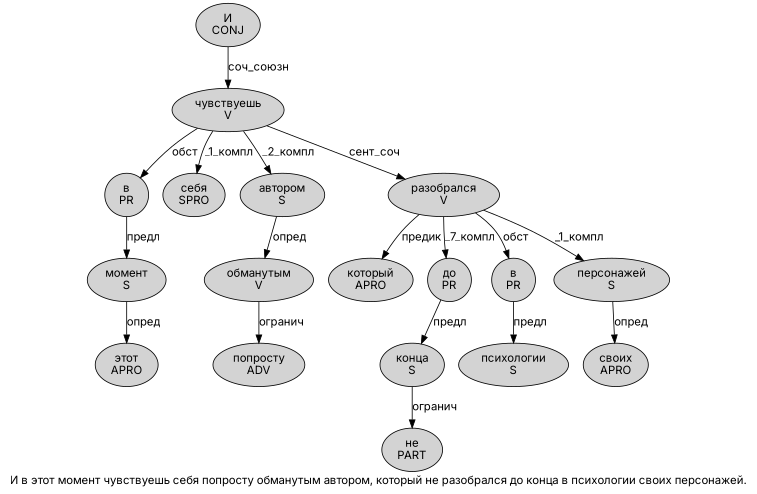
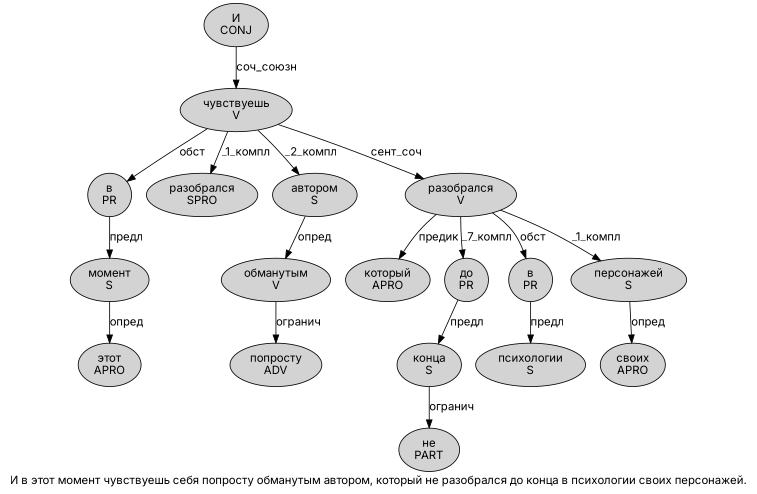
node "себя SPRO": label "себя SPRO" -> "разобрался SPRO"
